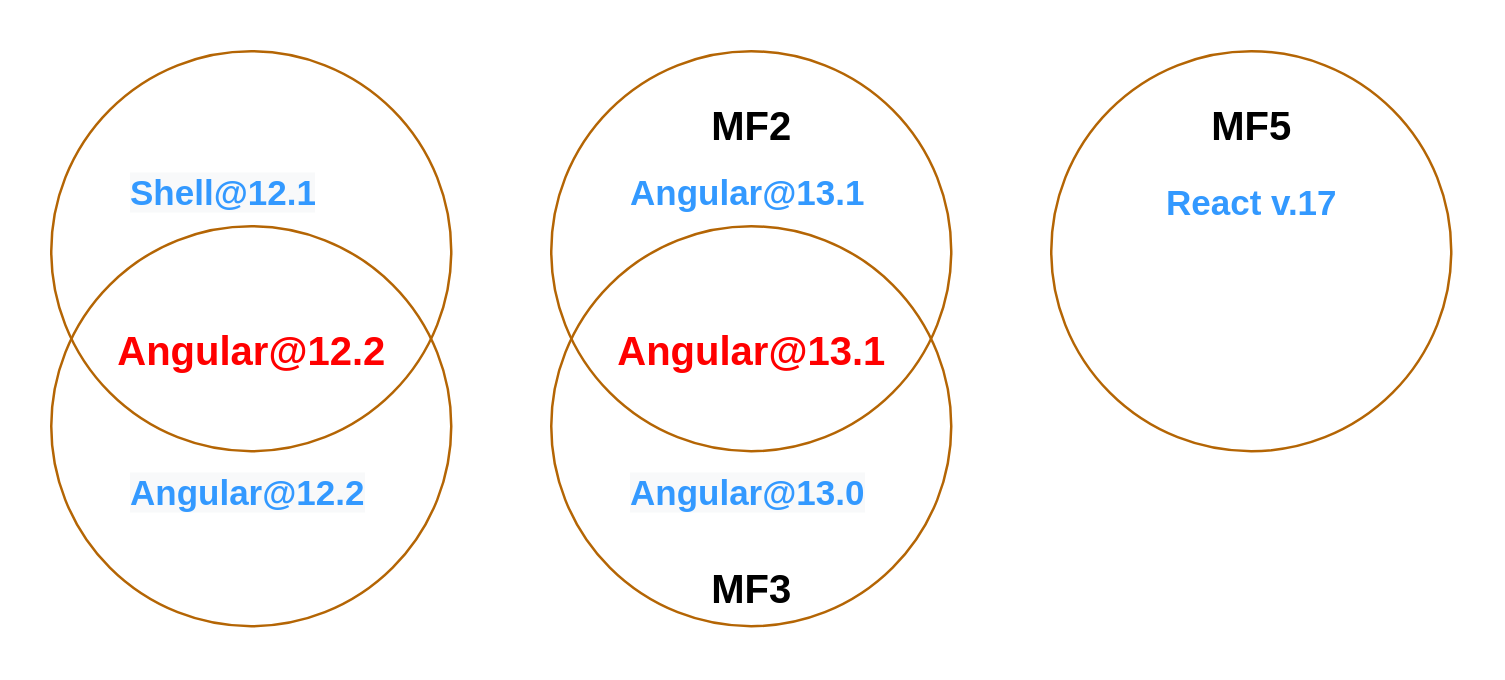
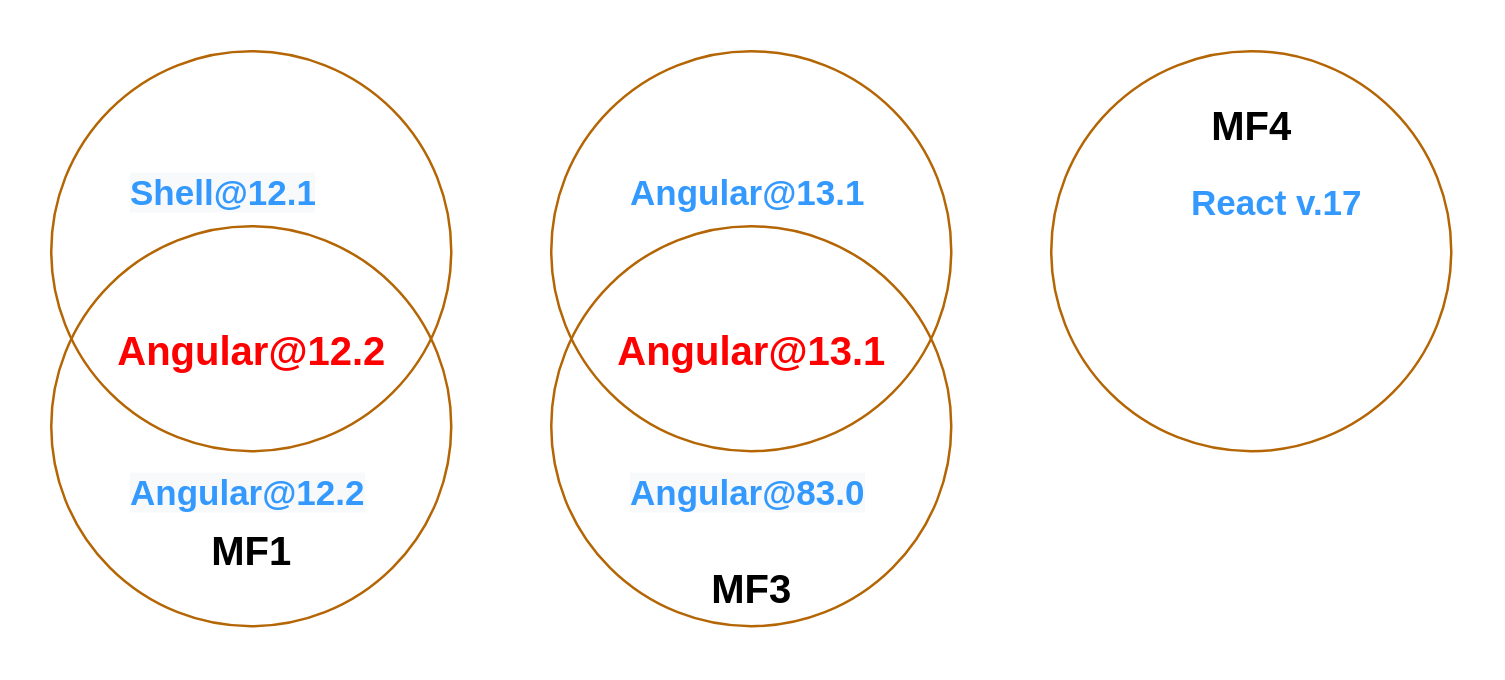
node "MF2": removed
node "MF5": label "MF5" -> "MF4"
node "React v.17": moved (1251, 201) -> (1276, 201)
node "Angular@13.0": label "Angular@13.0" -> "Angular@83.0"
node "MF1": added
